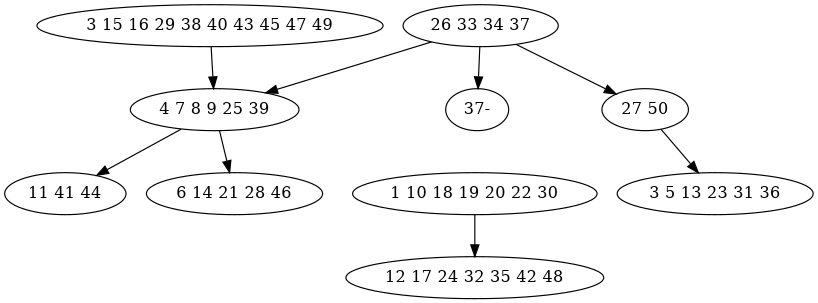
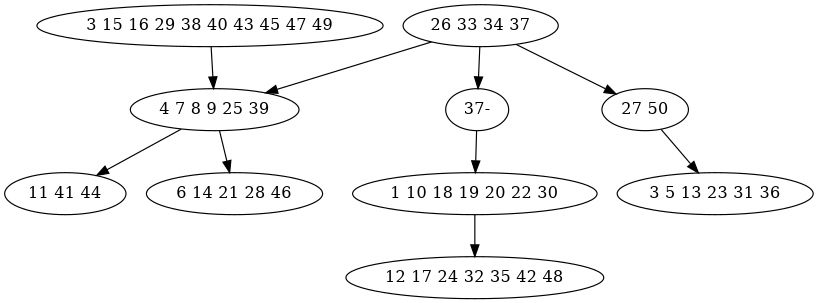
edge "37-" -> "1 10 18 19 20 22 30": added
